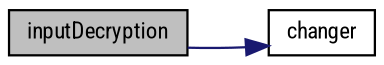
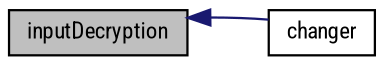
edge "inputDecryption" -> "changer": reversed
